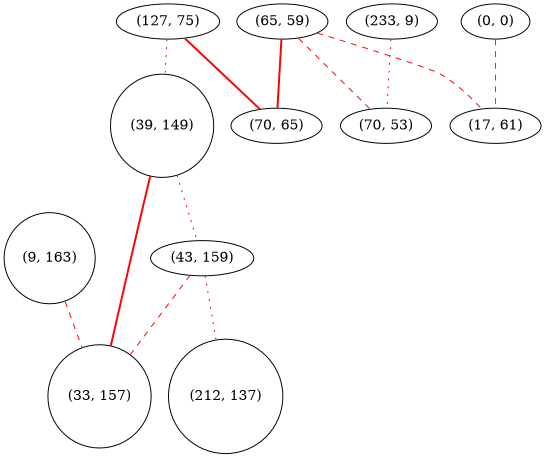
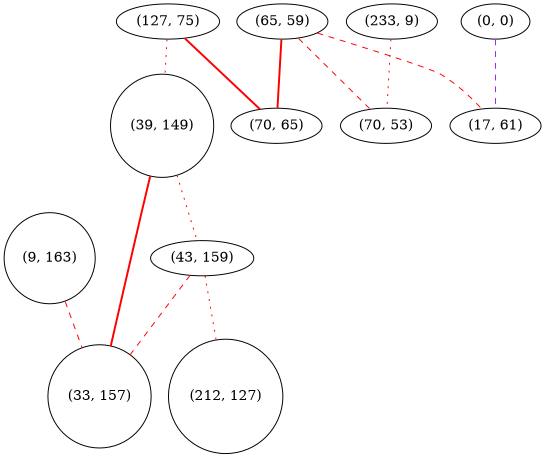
node "(212, 137)": label "(212, 137)" -> "(212, 127)"
